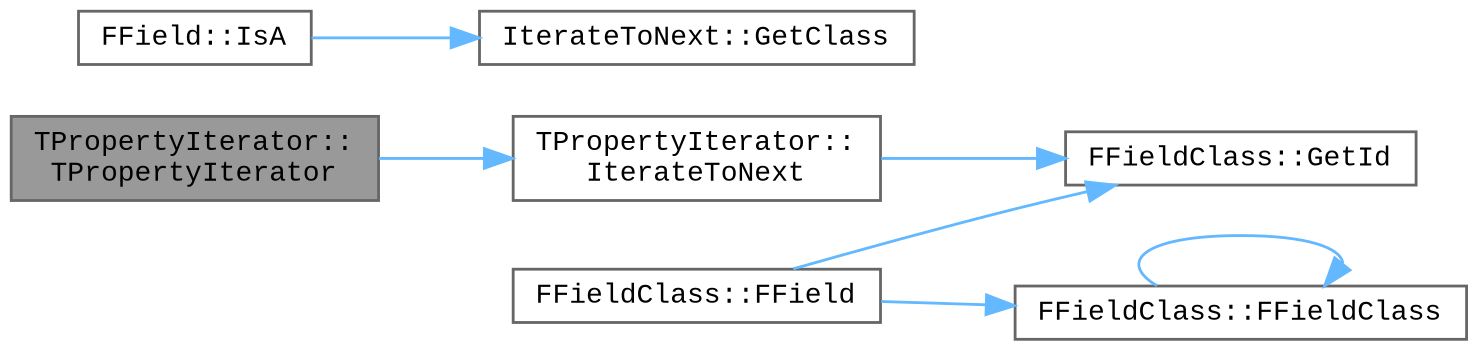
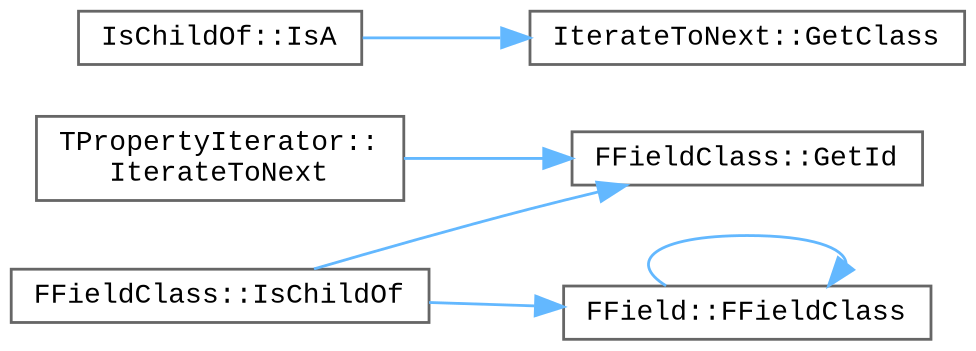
node "FField::IsA": label "FField::IsA" -> "IsChildOf::IsA"
node "TPropertyIterator:: TPropertyIterator": removed
node "FFieldClass::FField": label "FFieldClass::FField" -> "FFieldClass::IsChildOf"
node "FFieldClass::FFieldClass": label "FFieldClass::FFieldClass" -> "FField::FFieldClass"
